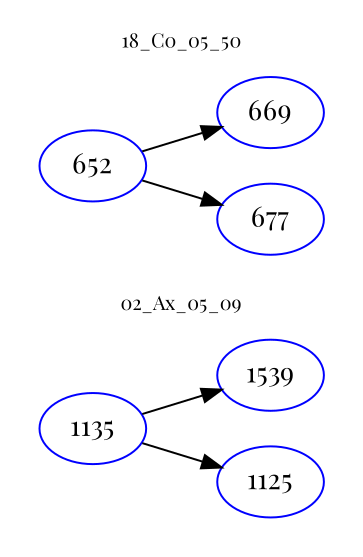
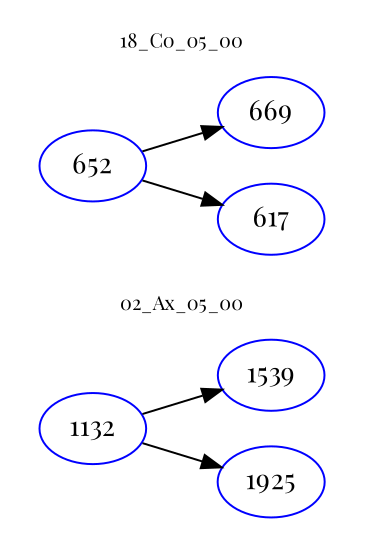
cluster "18_C0_05_50": label "18_C0_05_50" -> "18_C0_05_00"
node "677": label "677" -> "617"
cluster "02_Ax_05_09": label "02_Ax_05_09" -> "02_Ax_05_00"
node "1135": label "1135" -> "1132"
node "1125": label "1125" -> "1925"
